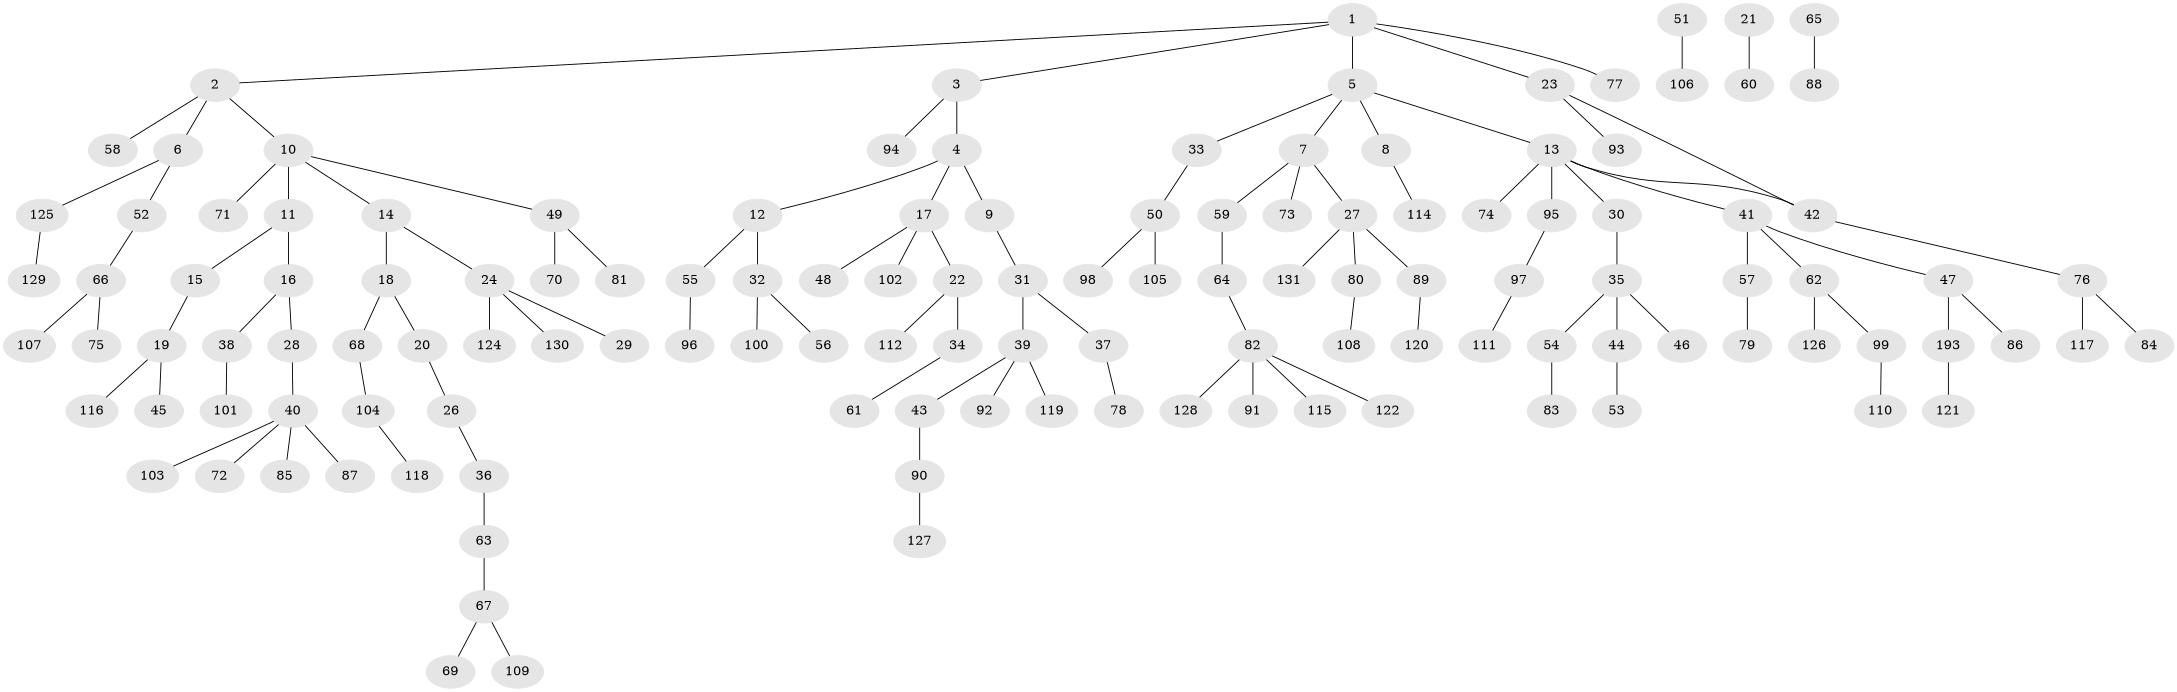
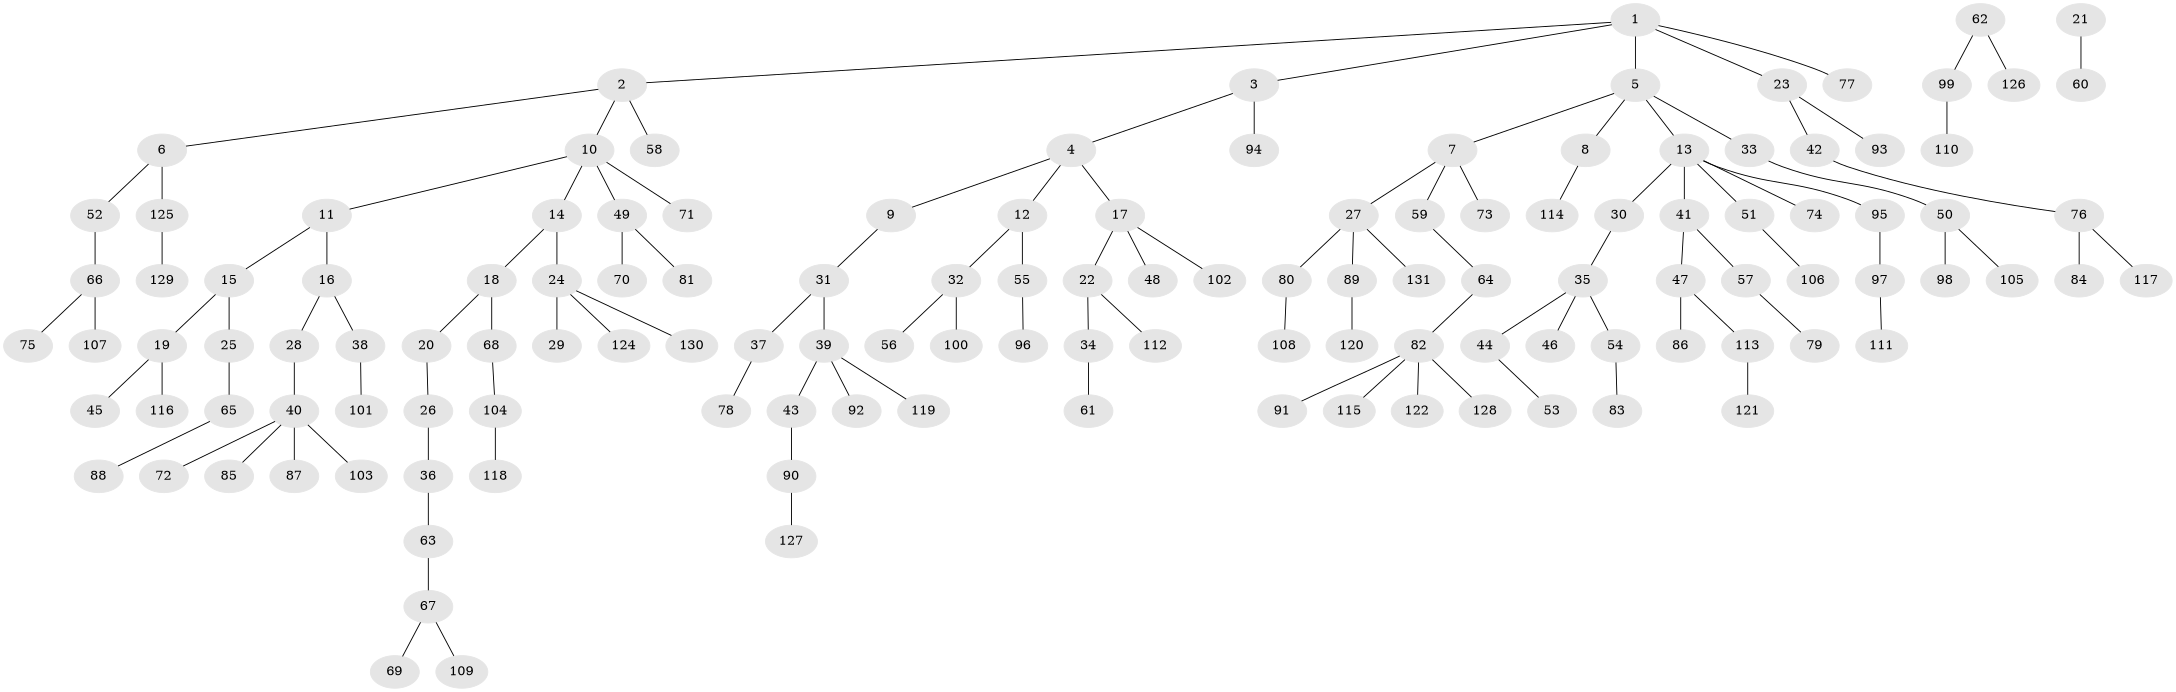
edge "13" -- "42": now "13" -- "51"
edge "41" -- "62": removed
node "25": added
node "193": label "193" -> "113"
